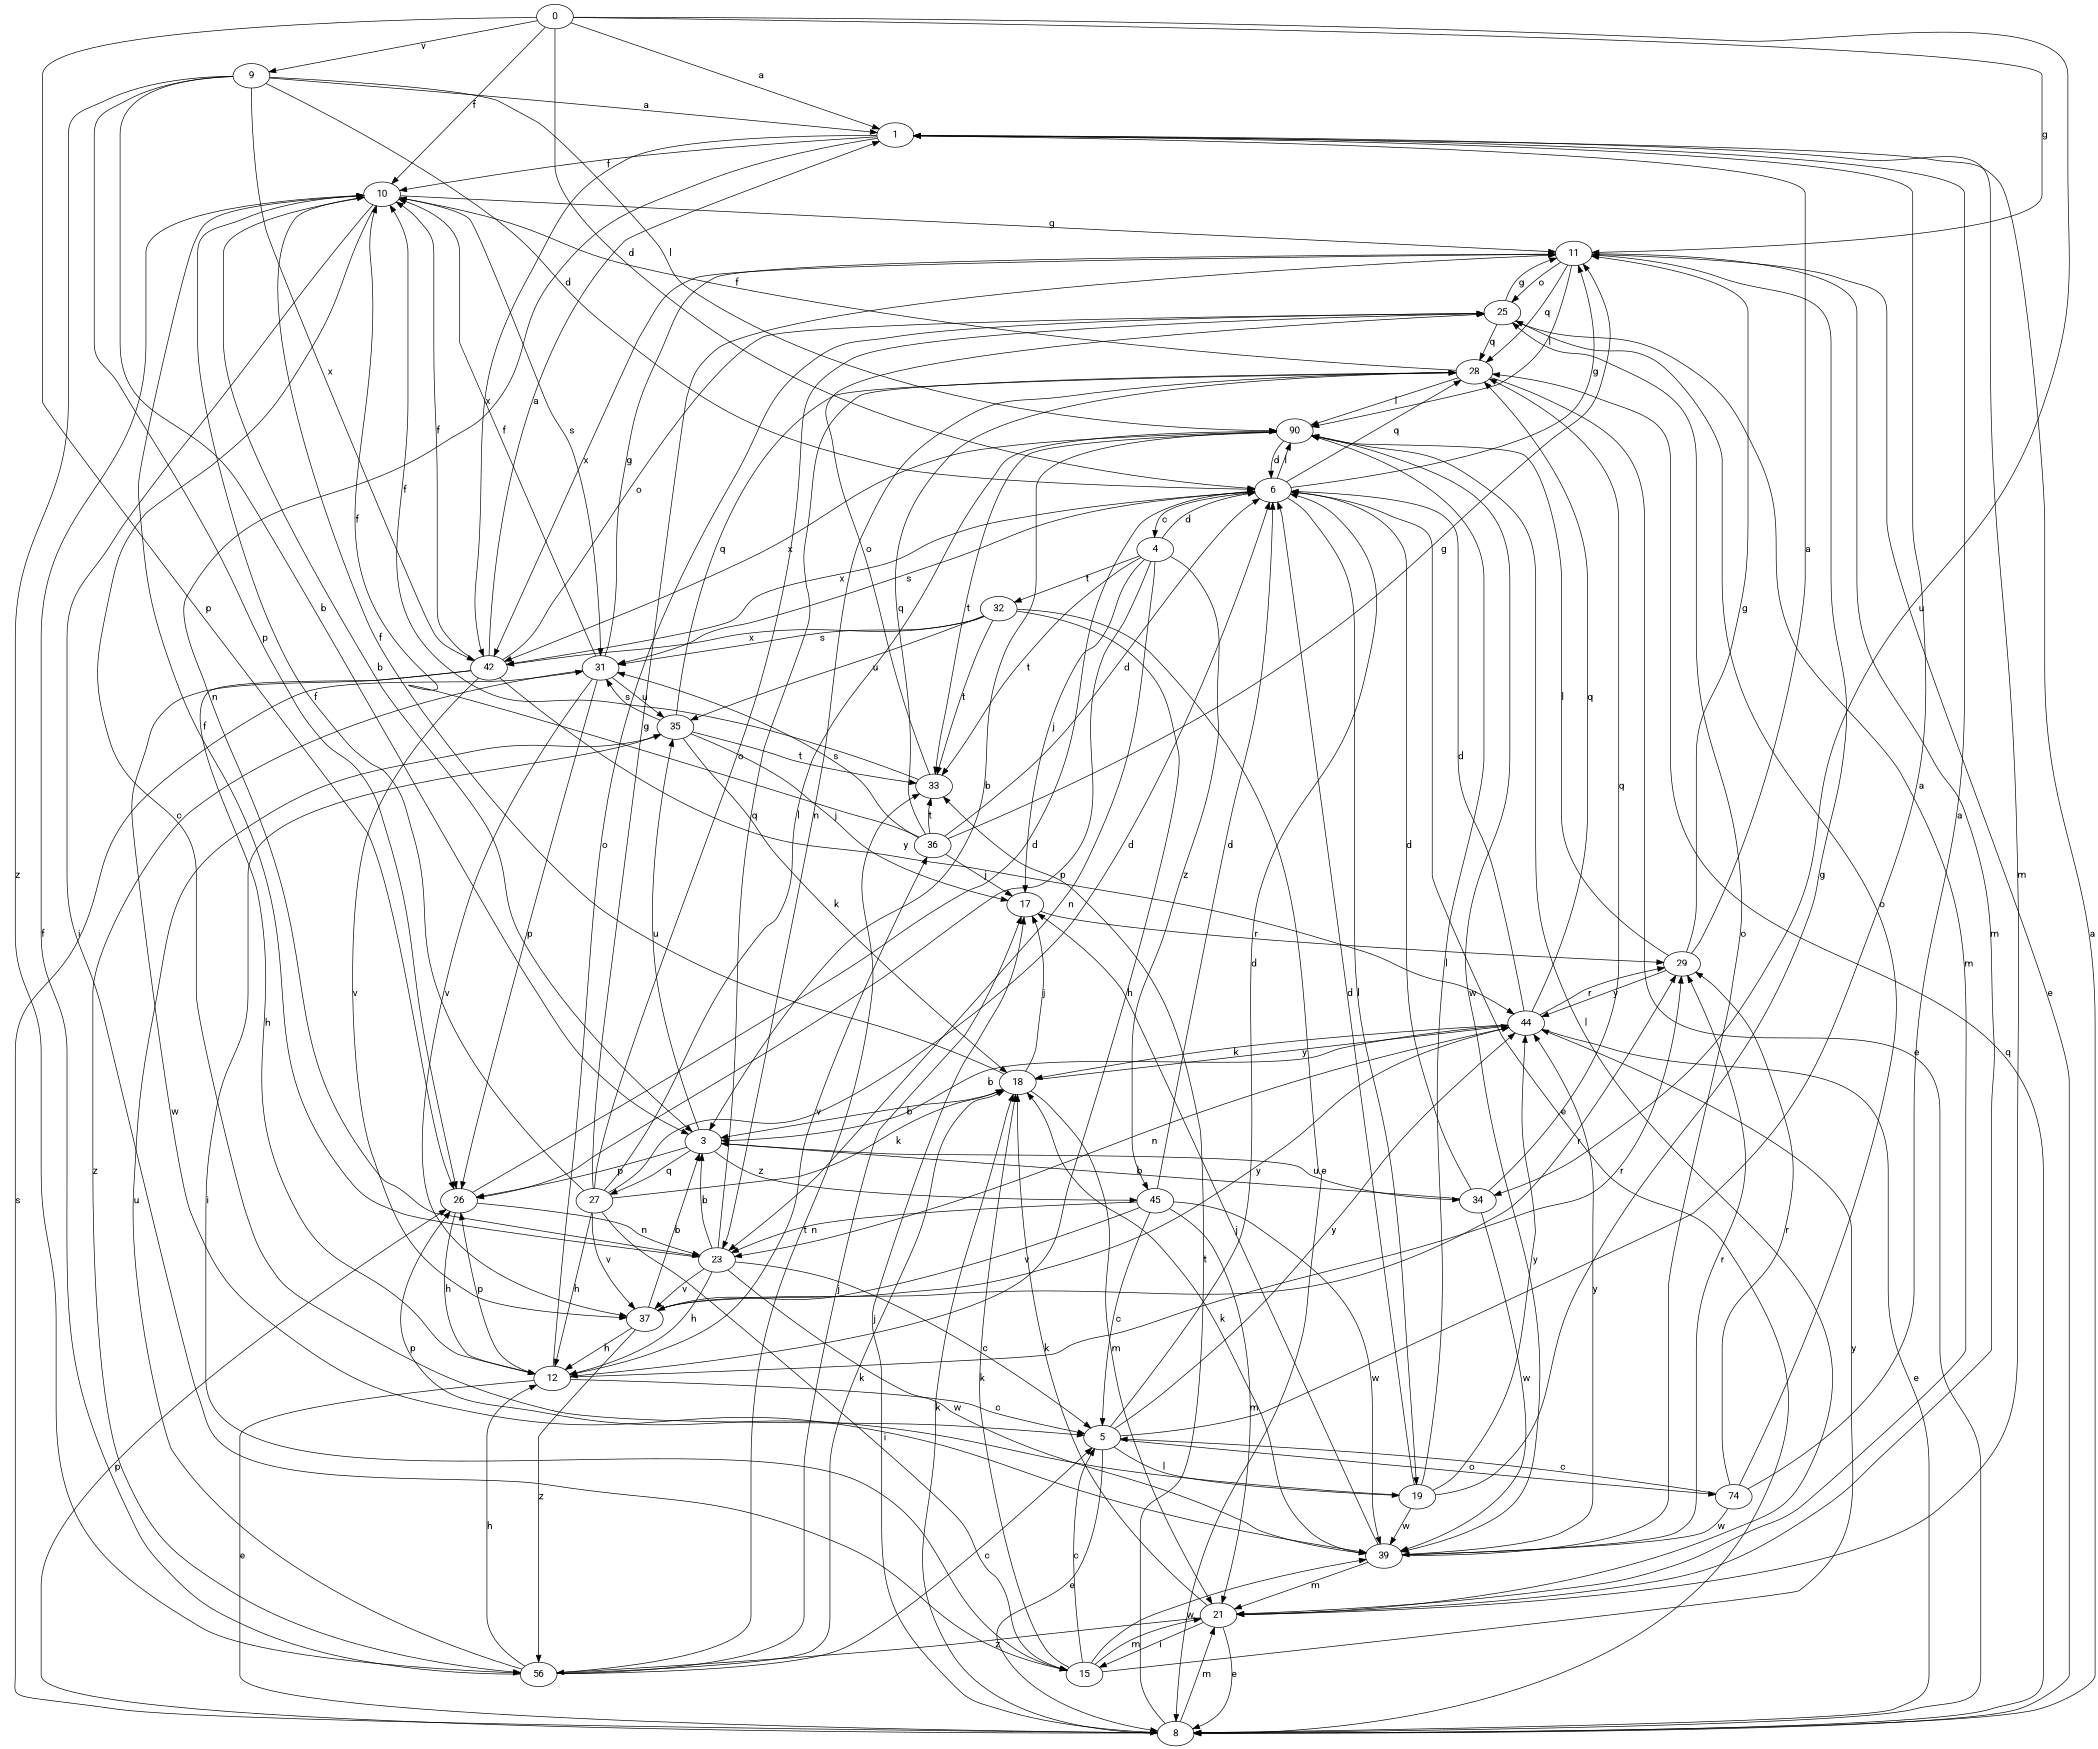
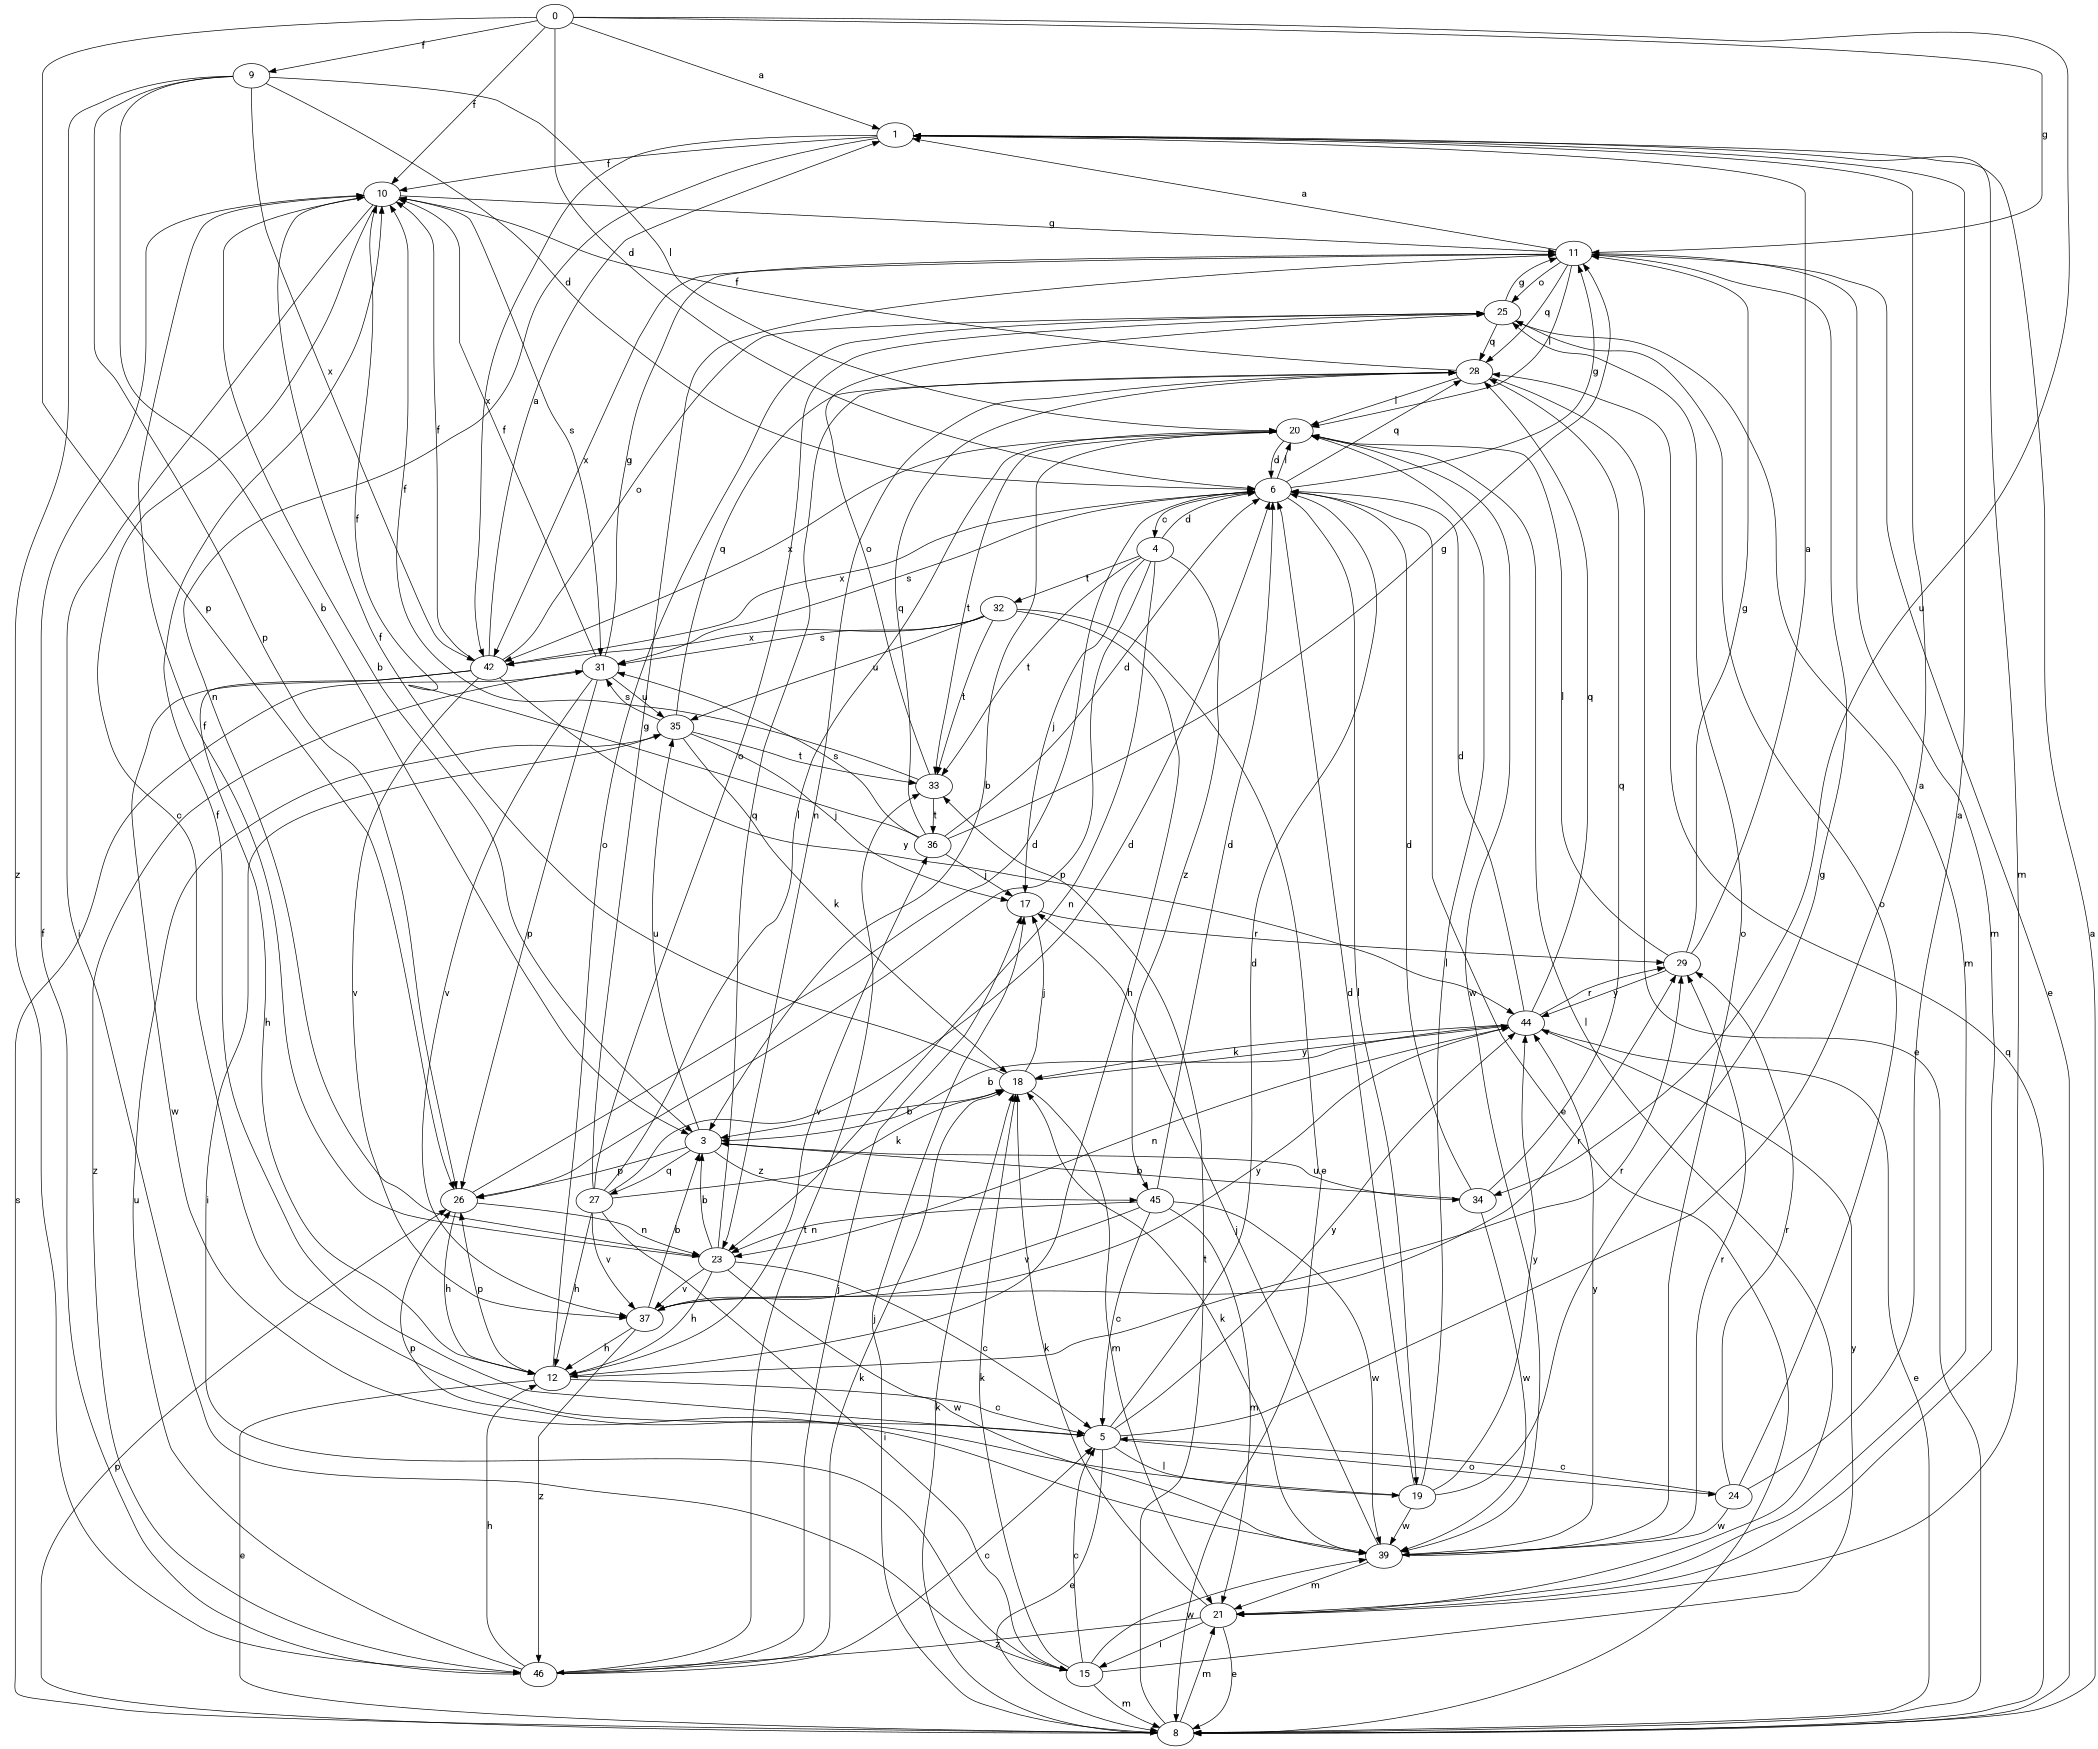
edge "0" -> "9": label "v" -> "f"
edge "9" -> "1": now "11" -> "1"
node "90": label "90" -> "20"
edge "27" -> "10": now "5" -> "10"
edge "36" -> "33": reversed
node "74": label "74" -> "24"
edge "15" -> "21": now "15" -> "8"
node "56": label "56" -> "46"
